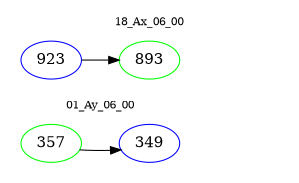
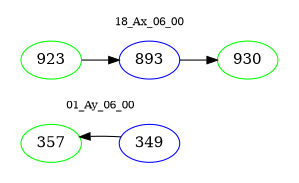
node "923": color blue -> green
node "893": color green -> blue
node "930": added
edge "357" -> "349": reversed
